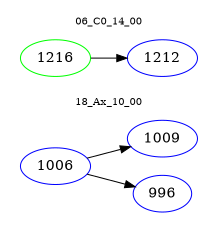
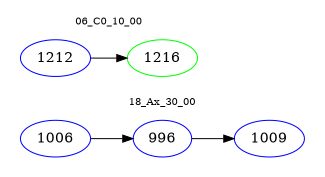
cluster "06_C0_14_00": label "06_C0_14_00" -> "06_C0_10_00"
edge "1216" -> "1212": reversed
cluster "18_Ax_10_00": label "18_Ax_10_00" -> "18_Ax_30_00"
edge "1006" -> "1009": now "996" -> "1009"
